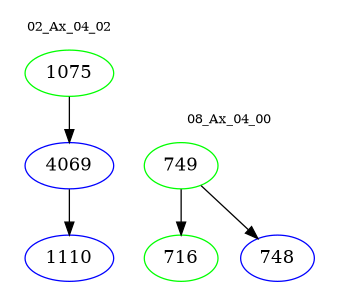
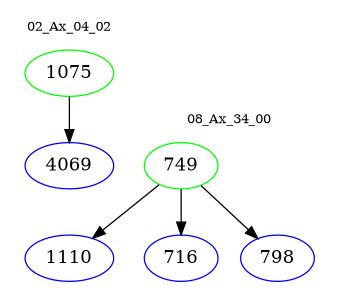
cluster "08_Ax_04_00": label "08_Ax_04_00" -> "08_Ax_34_00"
edge "4069" -> "1110": now "749" -> "1110"
node "716": color green -> blue
node "748": label "748" -> "798"
